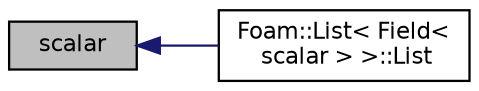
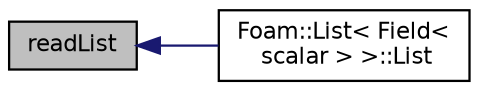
node "scalar": label "scalar" -> "readList"
